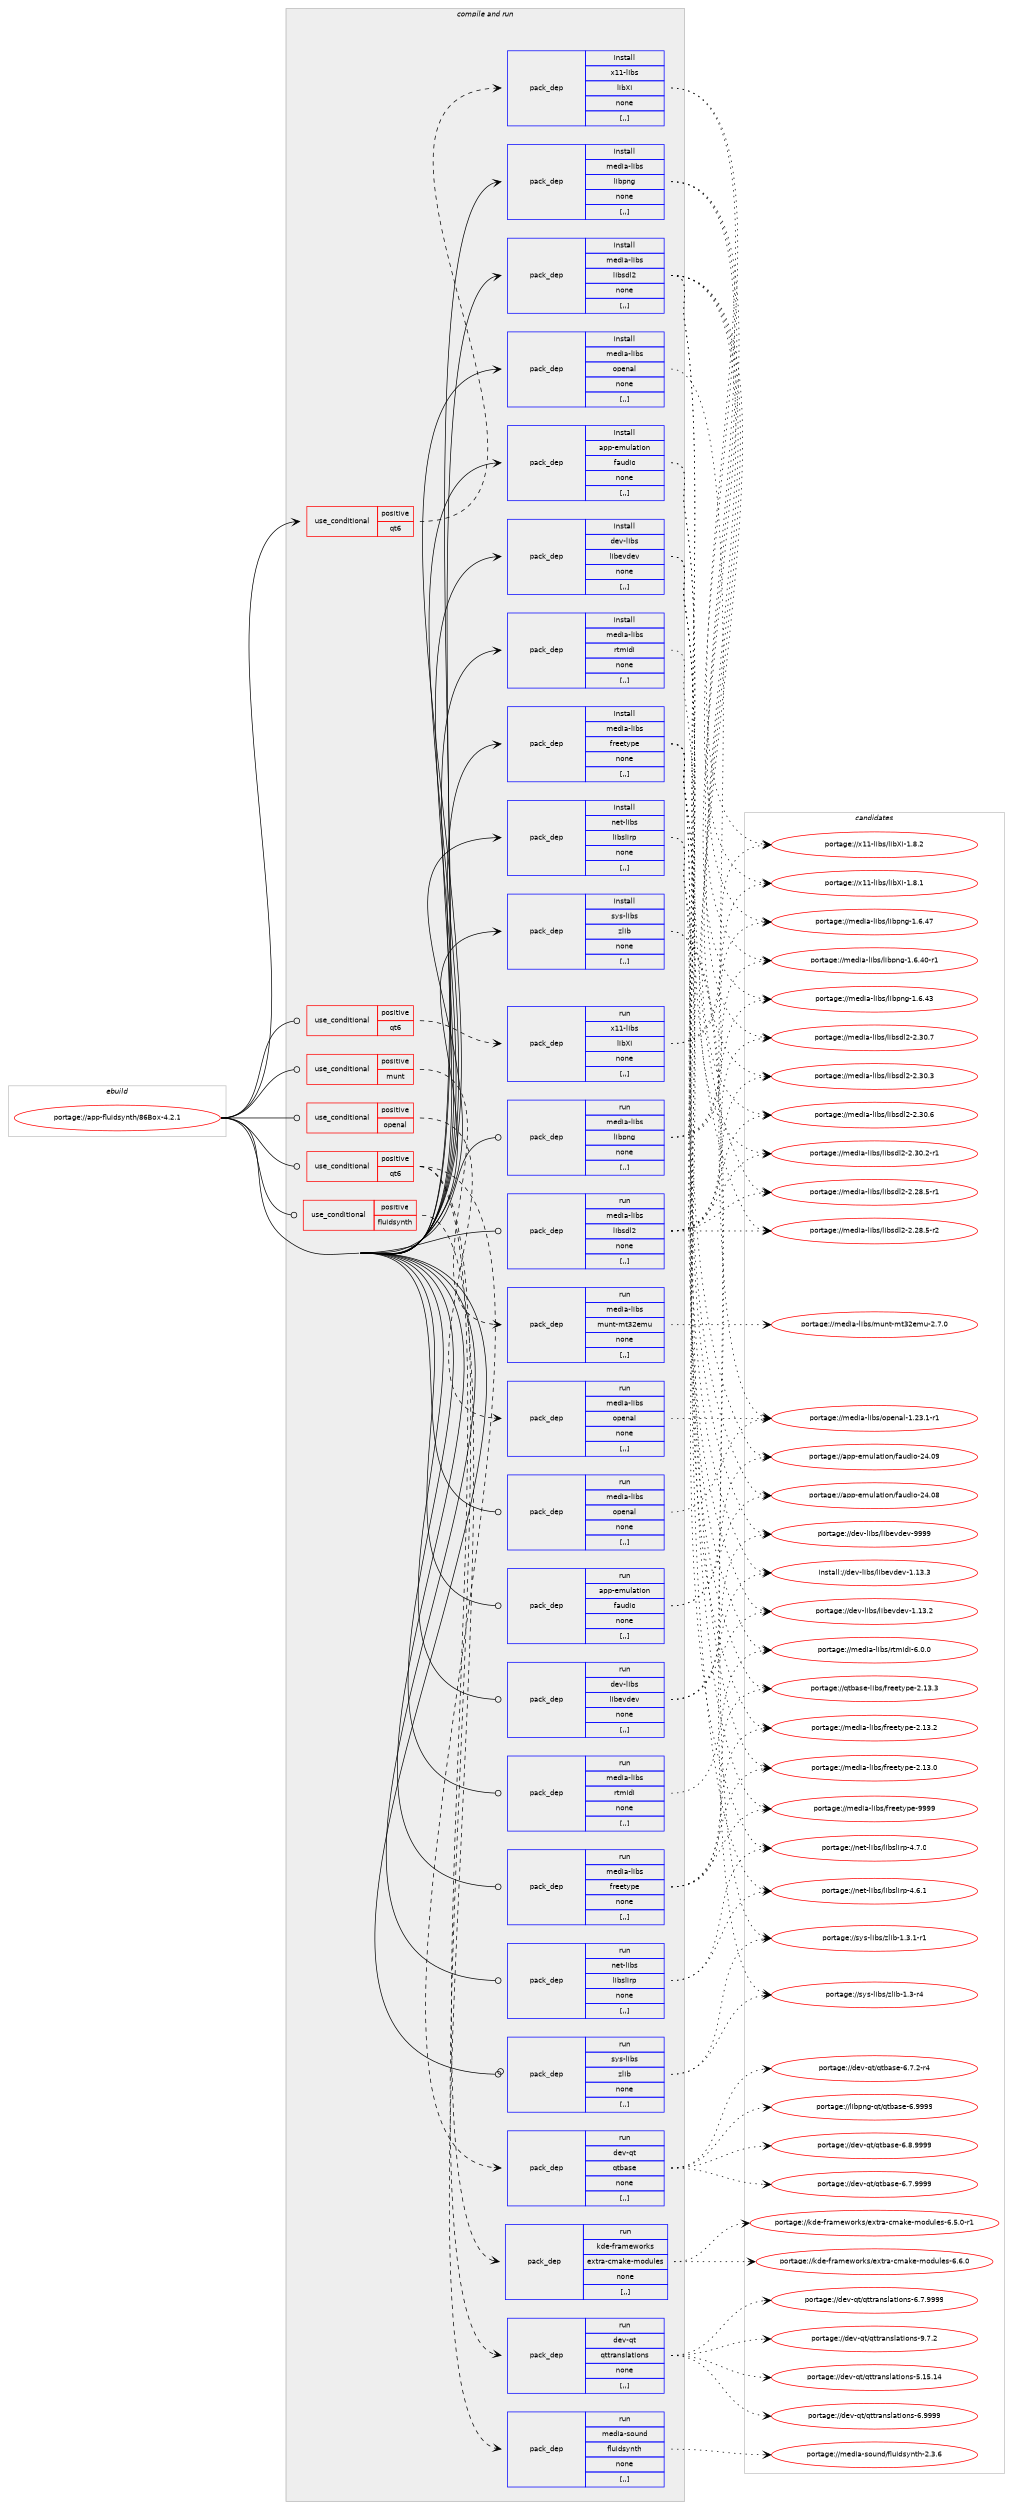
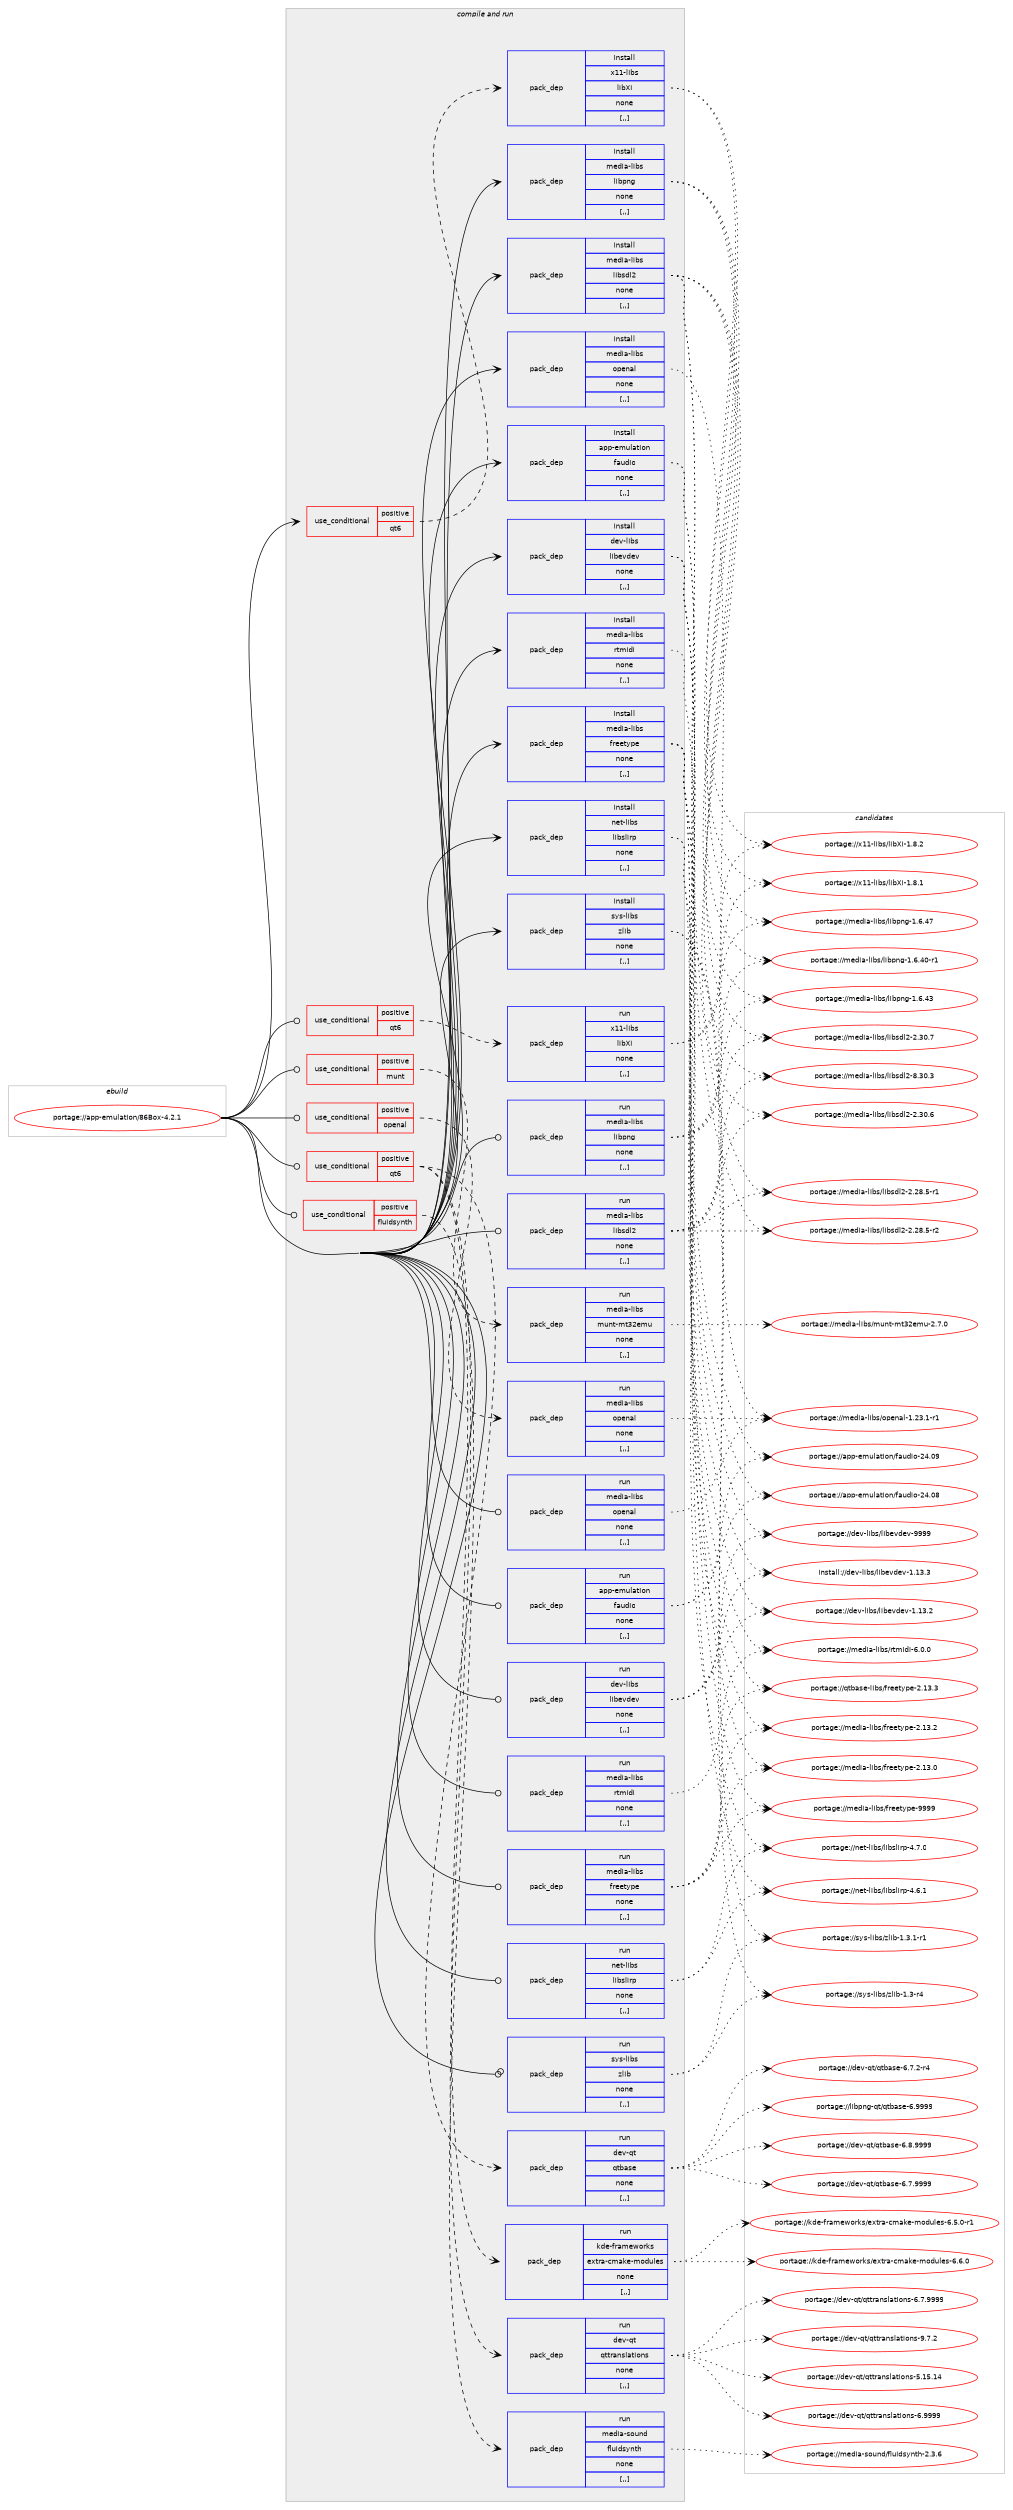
node "portage://media-libs/libsdl2-2.30.3": label "portage://media-libs/libsdl2-2.30.3" -> "portage://media-libs/libsdl2-8.30.3"
node "portage://app-fluidsynth/86Box-4.2.1": label "portage://app-fluidsynth/86Box-4.2.1" -> "portage://app-emulation/86Box-4.2.1"
node "portage://media-libs/libsdl2-2.30.2-r1": removed
